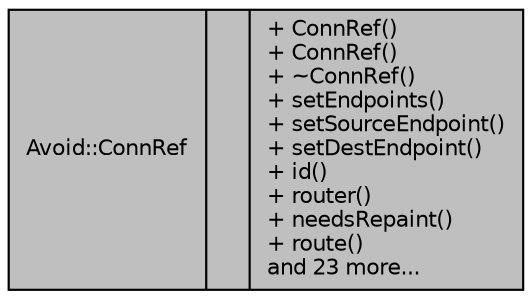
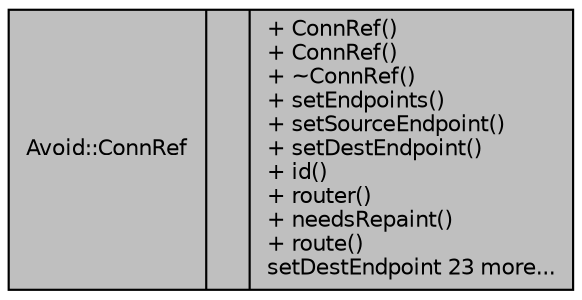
node "Avoid::ConnRef": text "and 23 more..." -> "setDestEndpoint 23 more..."
